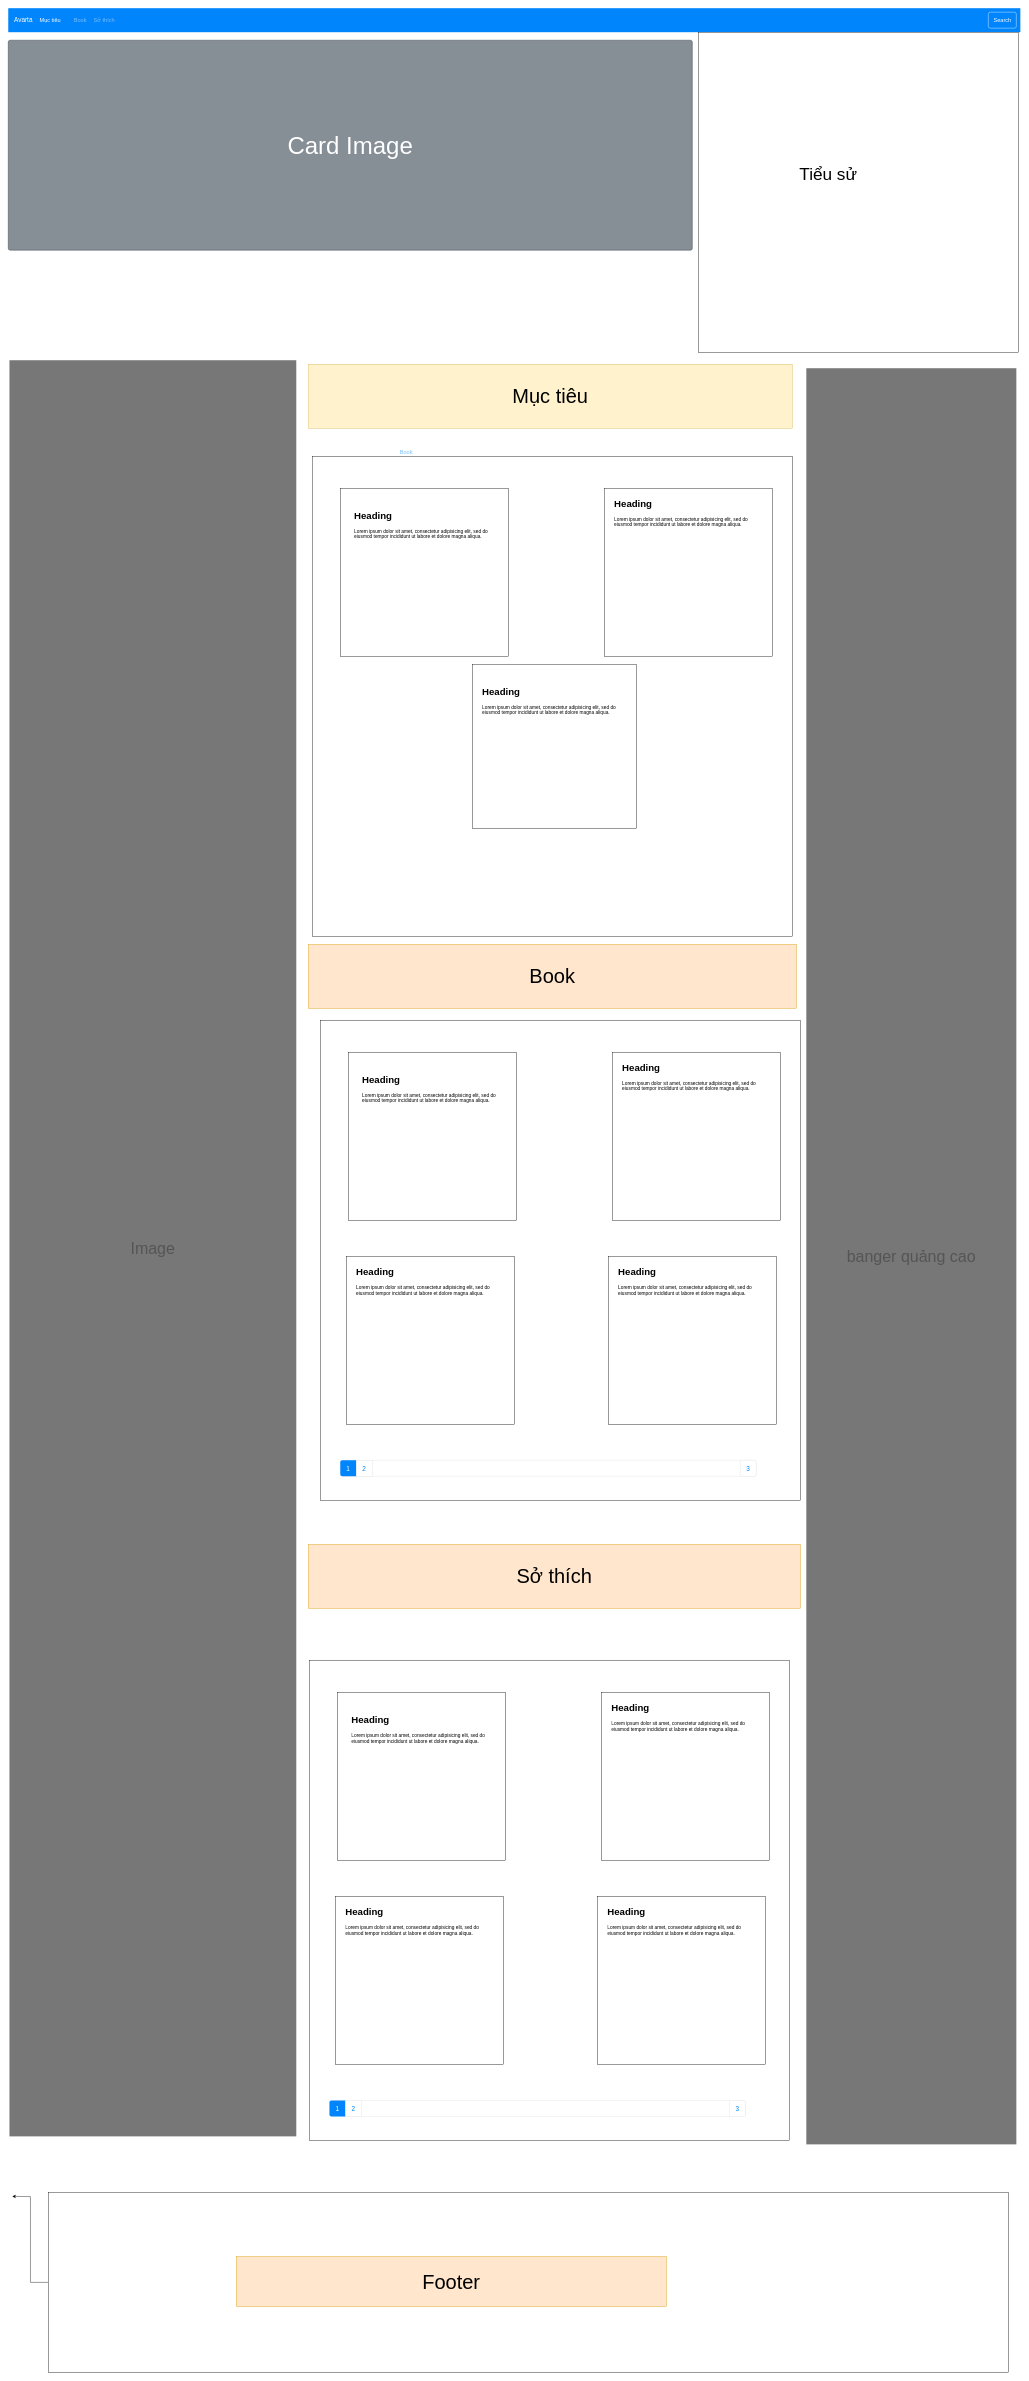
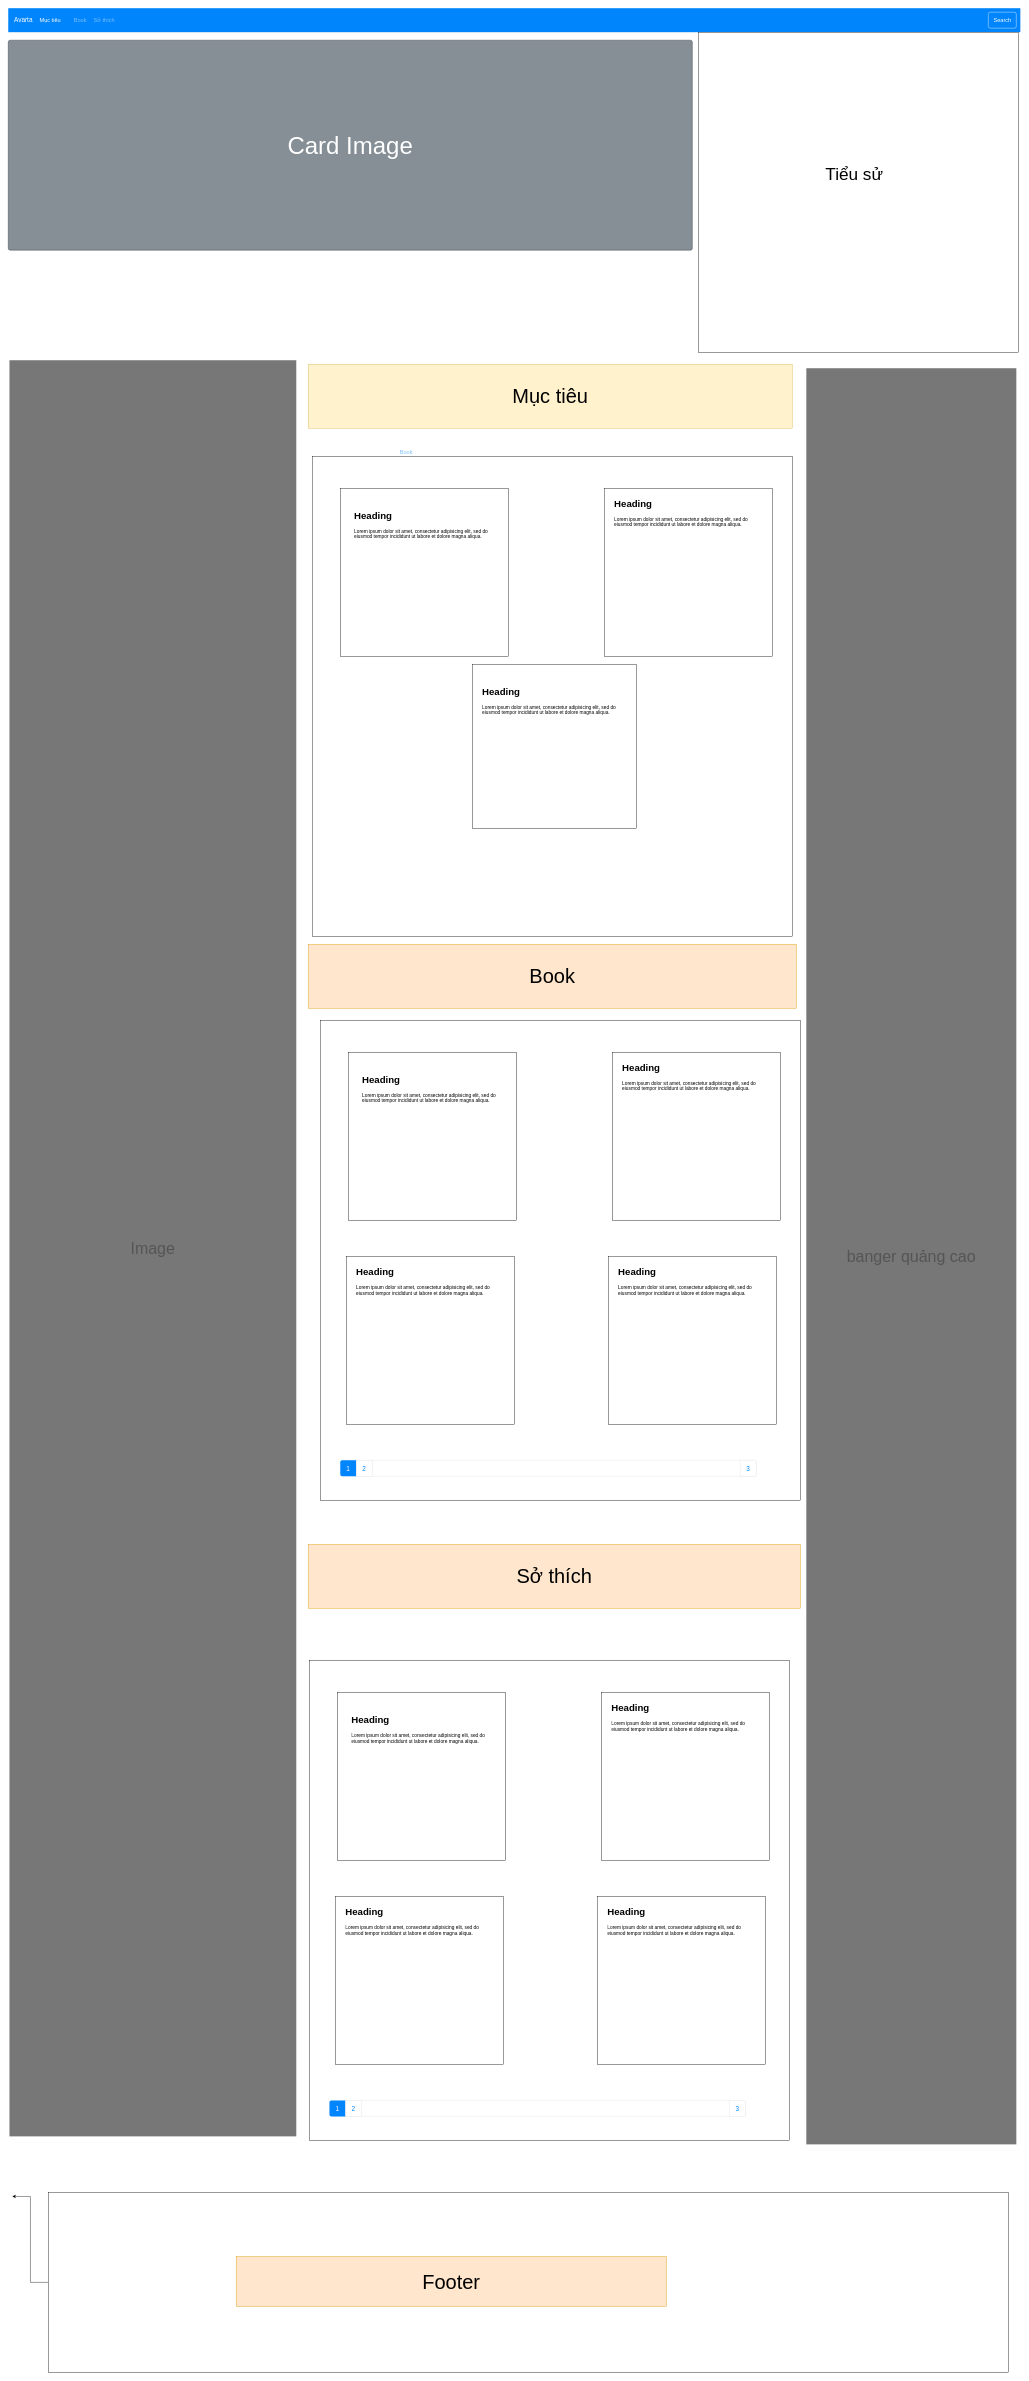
node "Tiểu sử": moved (828, 174) -> (854, 174)
